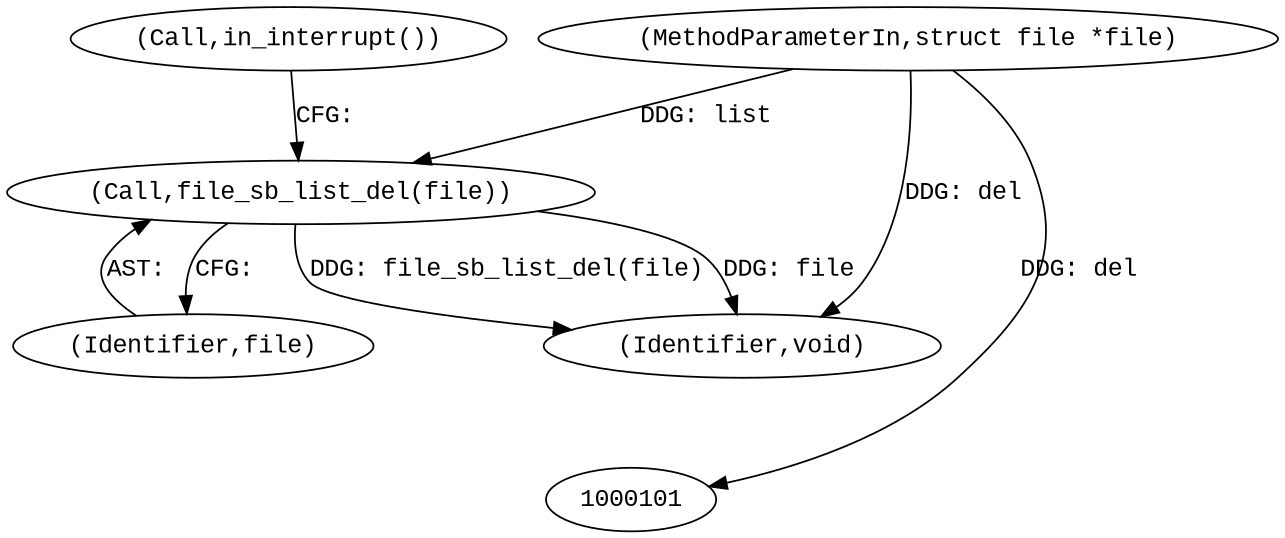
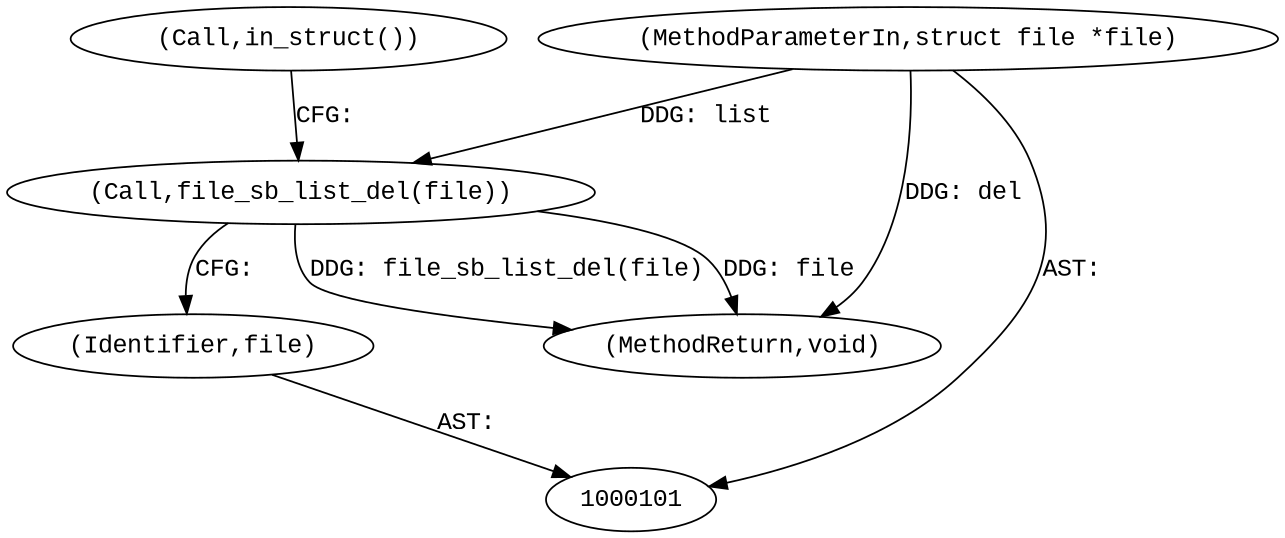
node "(Call,in_interrupt())": label "(Call,in_interrupt())" -> "(Call,in_struct())"
edge "(MethodParameterIn,struct file *file)" -> "1000101": label "DDG: del" -> "AST: "
edge "(Identifier,file)" -> "(Call,file_sb_list_del(file))": now "(Identifier,file)" -> "1000101"
node "(Identifier,void)": label "(Identifier,void)" -> "(MethodReturn,void)"
